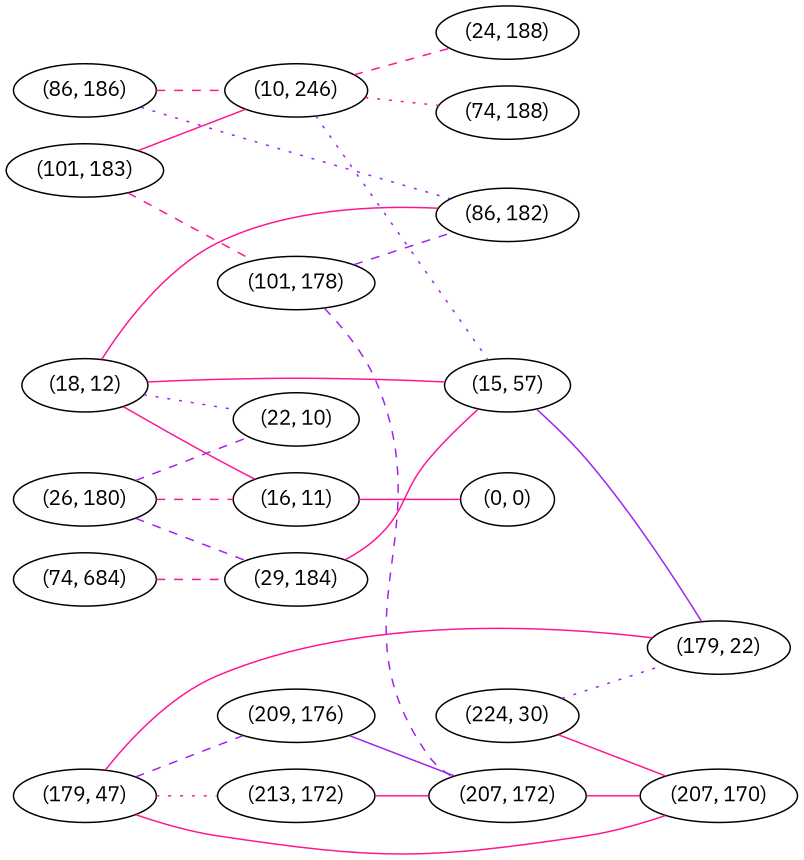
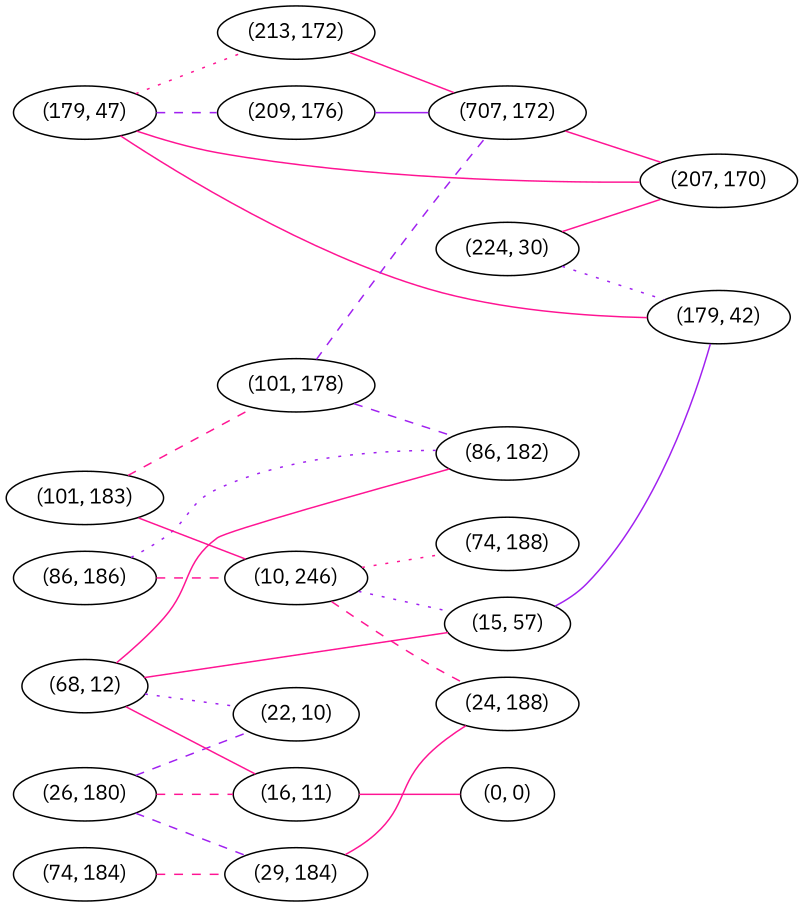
node "(18, 12)": label "(18, 12)" -> "(68, 12)"
edge "(15, 57)" -- "(29, 184)": now "(24, 188)" -- "(29, 184)"
node "(74, 684)": label "(74, 684)" -> "(74, 184)"
node "(179, 22)": label "(179, 22)" -> "(179, 42)"
node "(207, 172)": label "(207, 172)" -> "(707, 172)"
